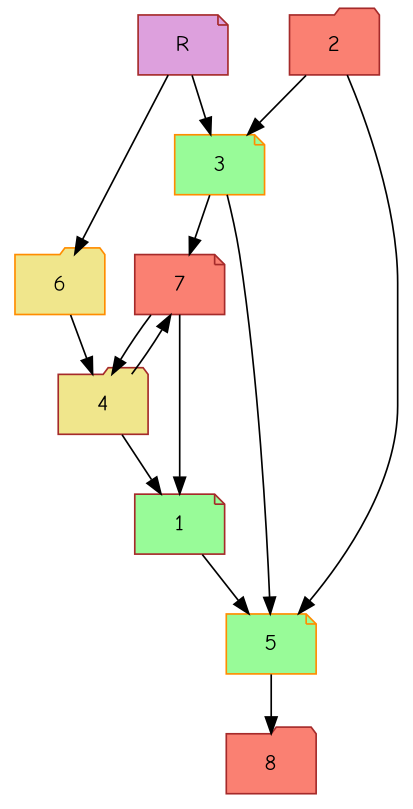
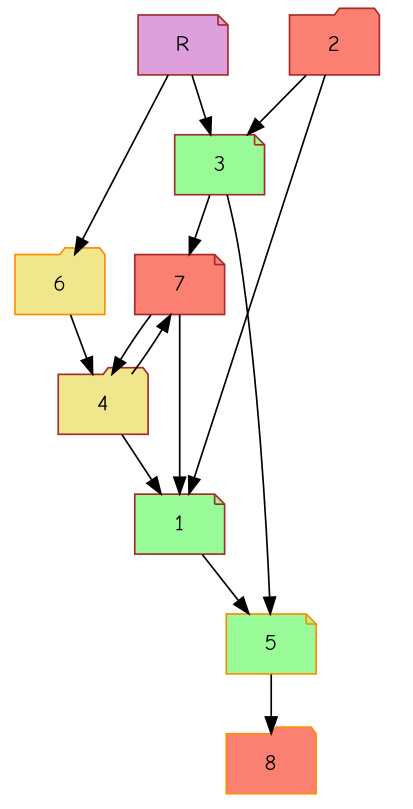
node "3": color darkorange -> brown
edge "2" -> "5": now "2" -> "1"
node "8": color brown -> darkorange
